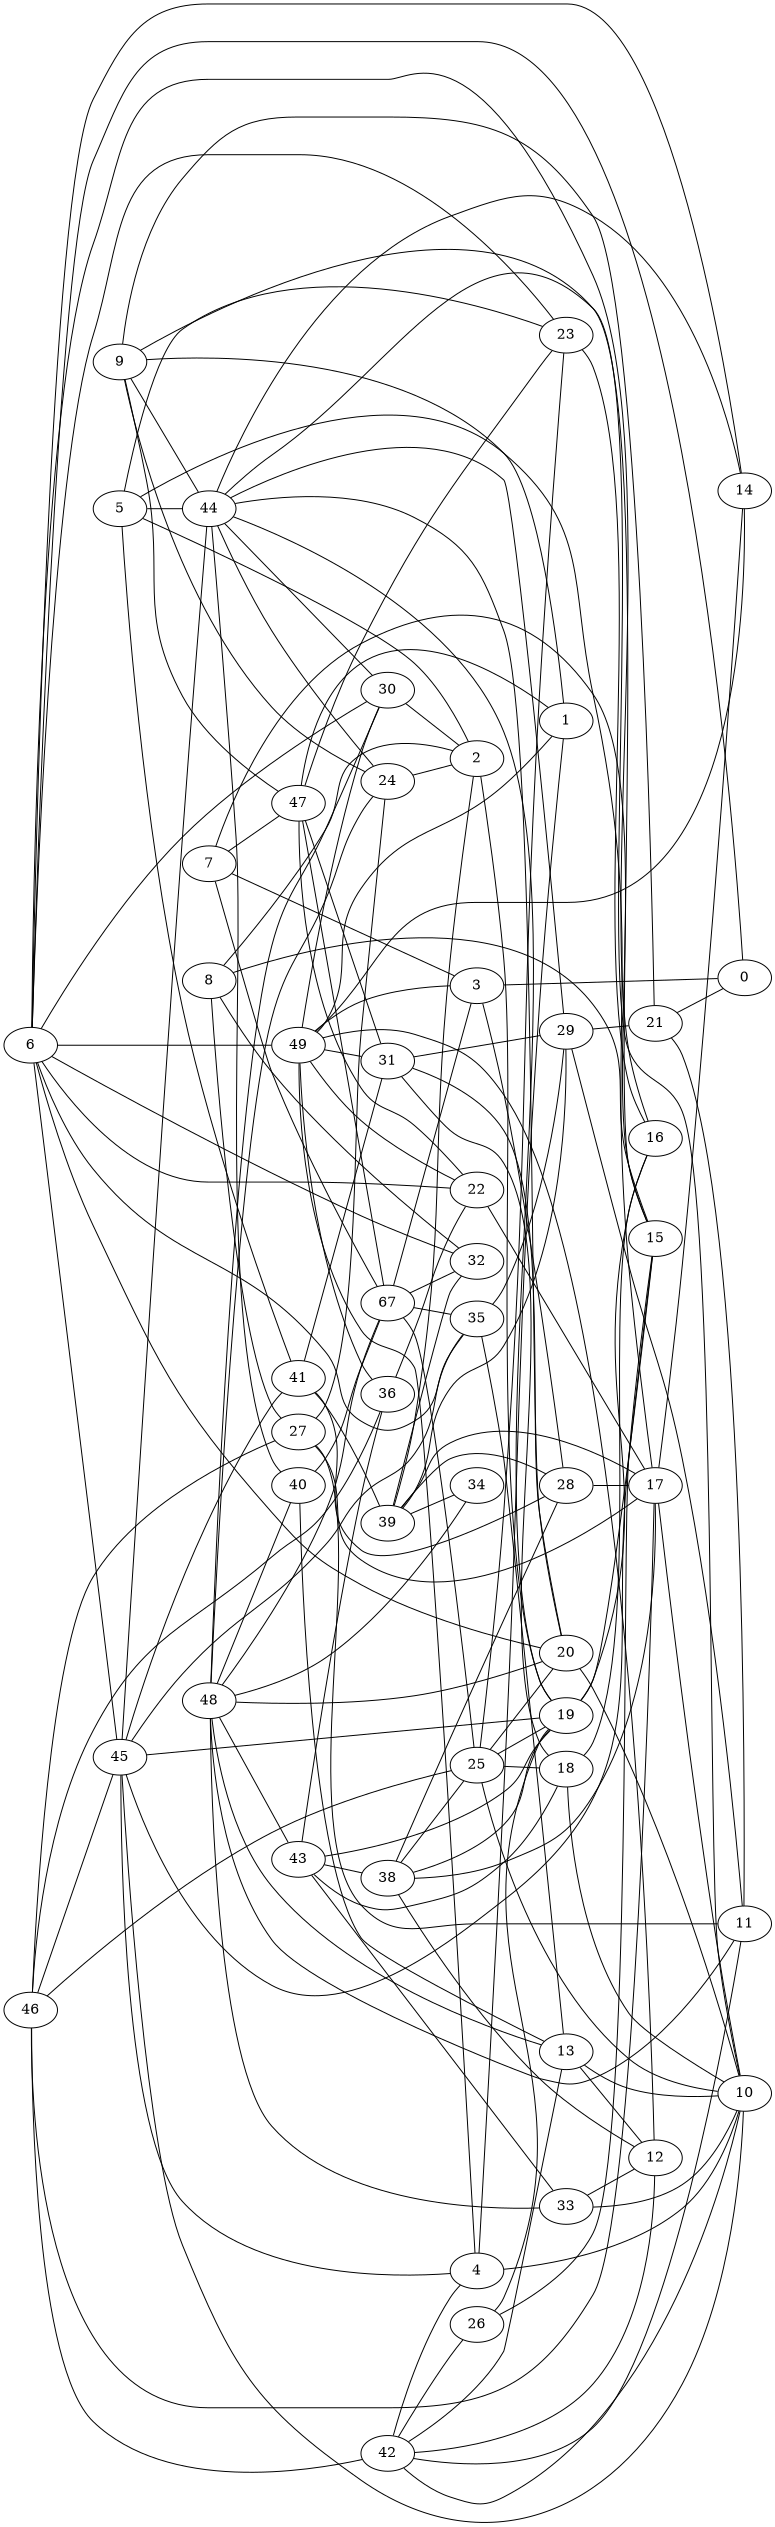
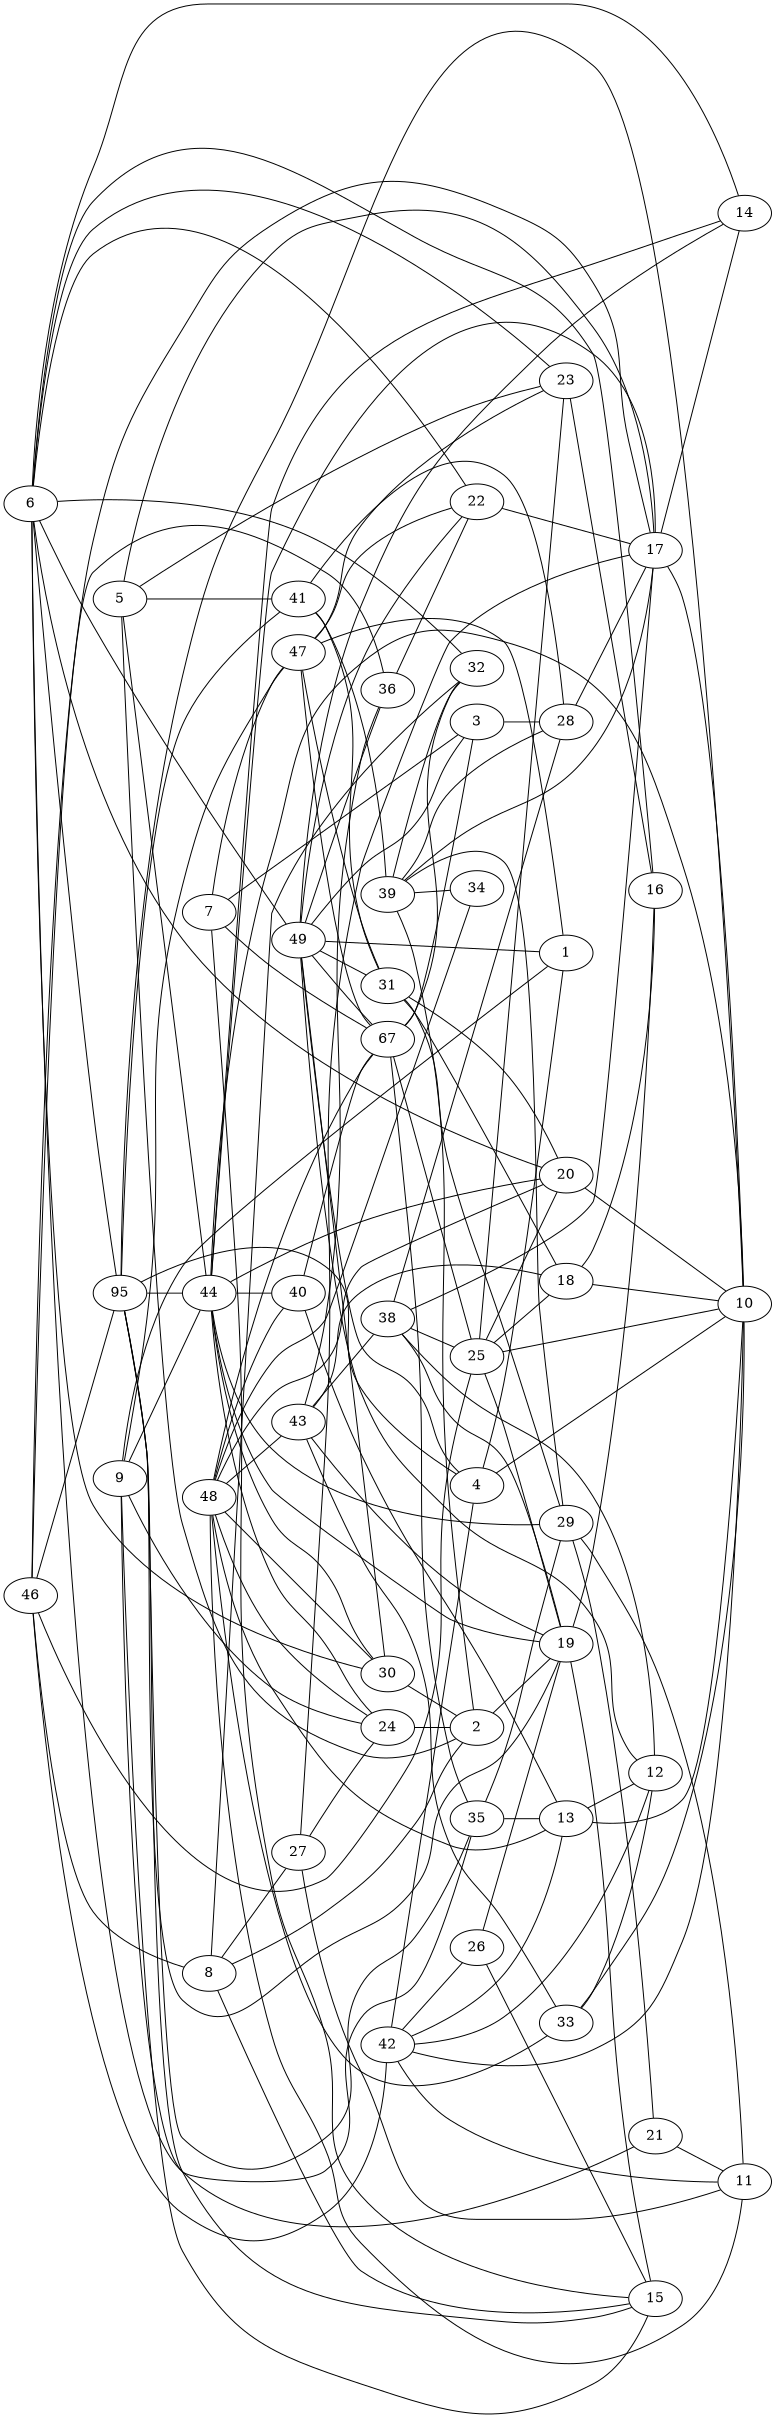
edge "17" -- "44": added
node "0": removed
edge "49" -- "67": added
edge "27" -- "46": now "8" -- "46"
node "45": label "45" -> "95"
